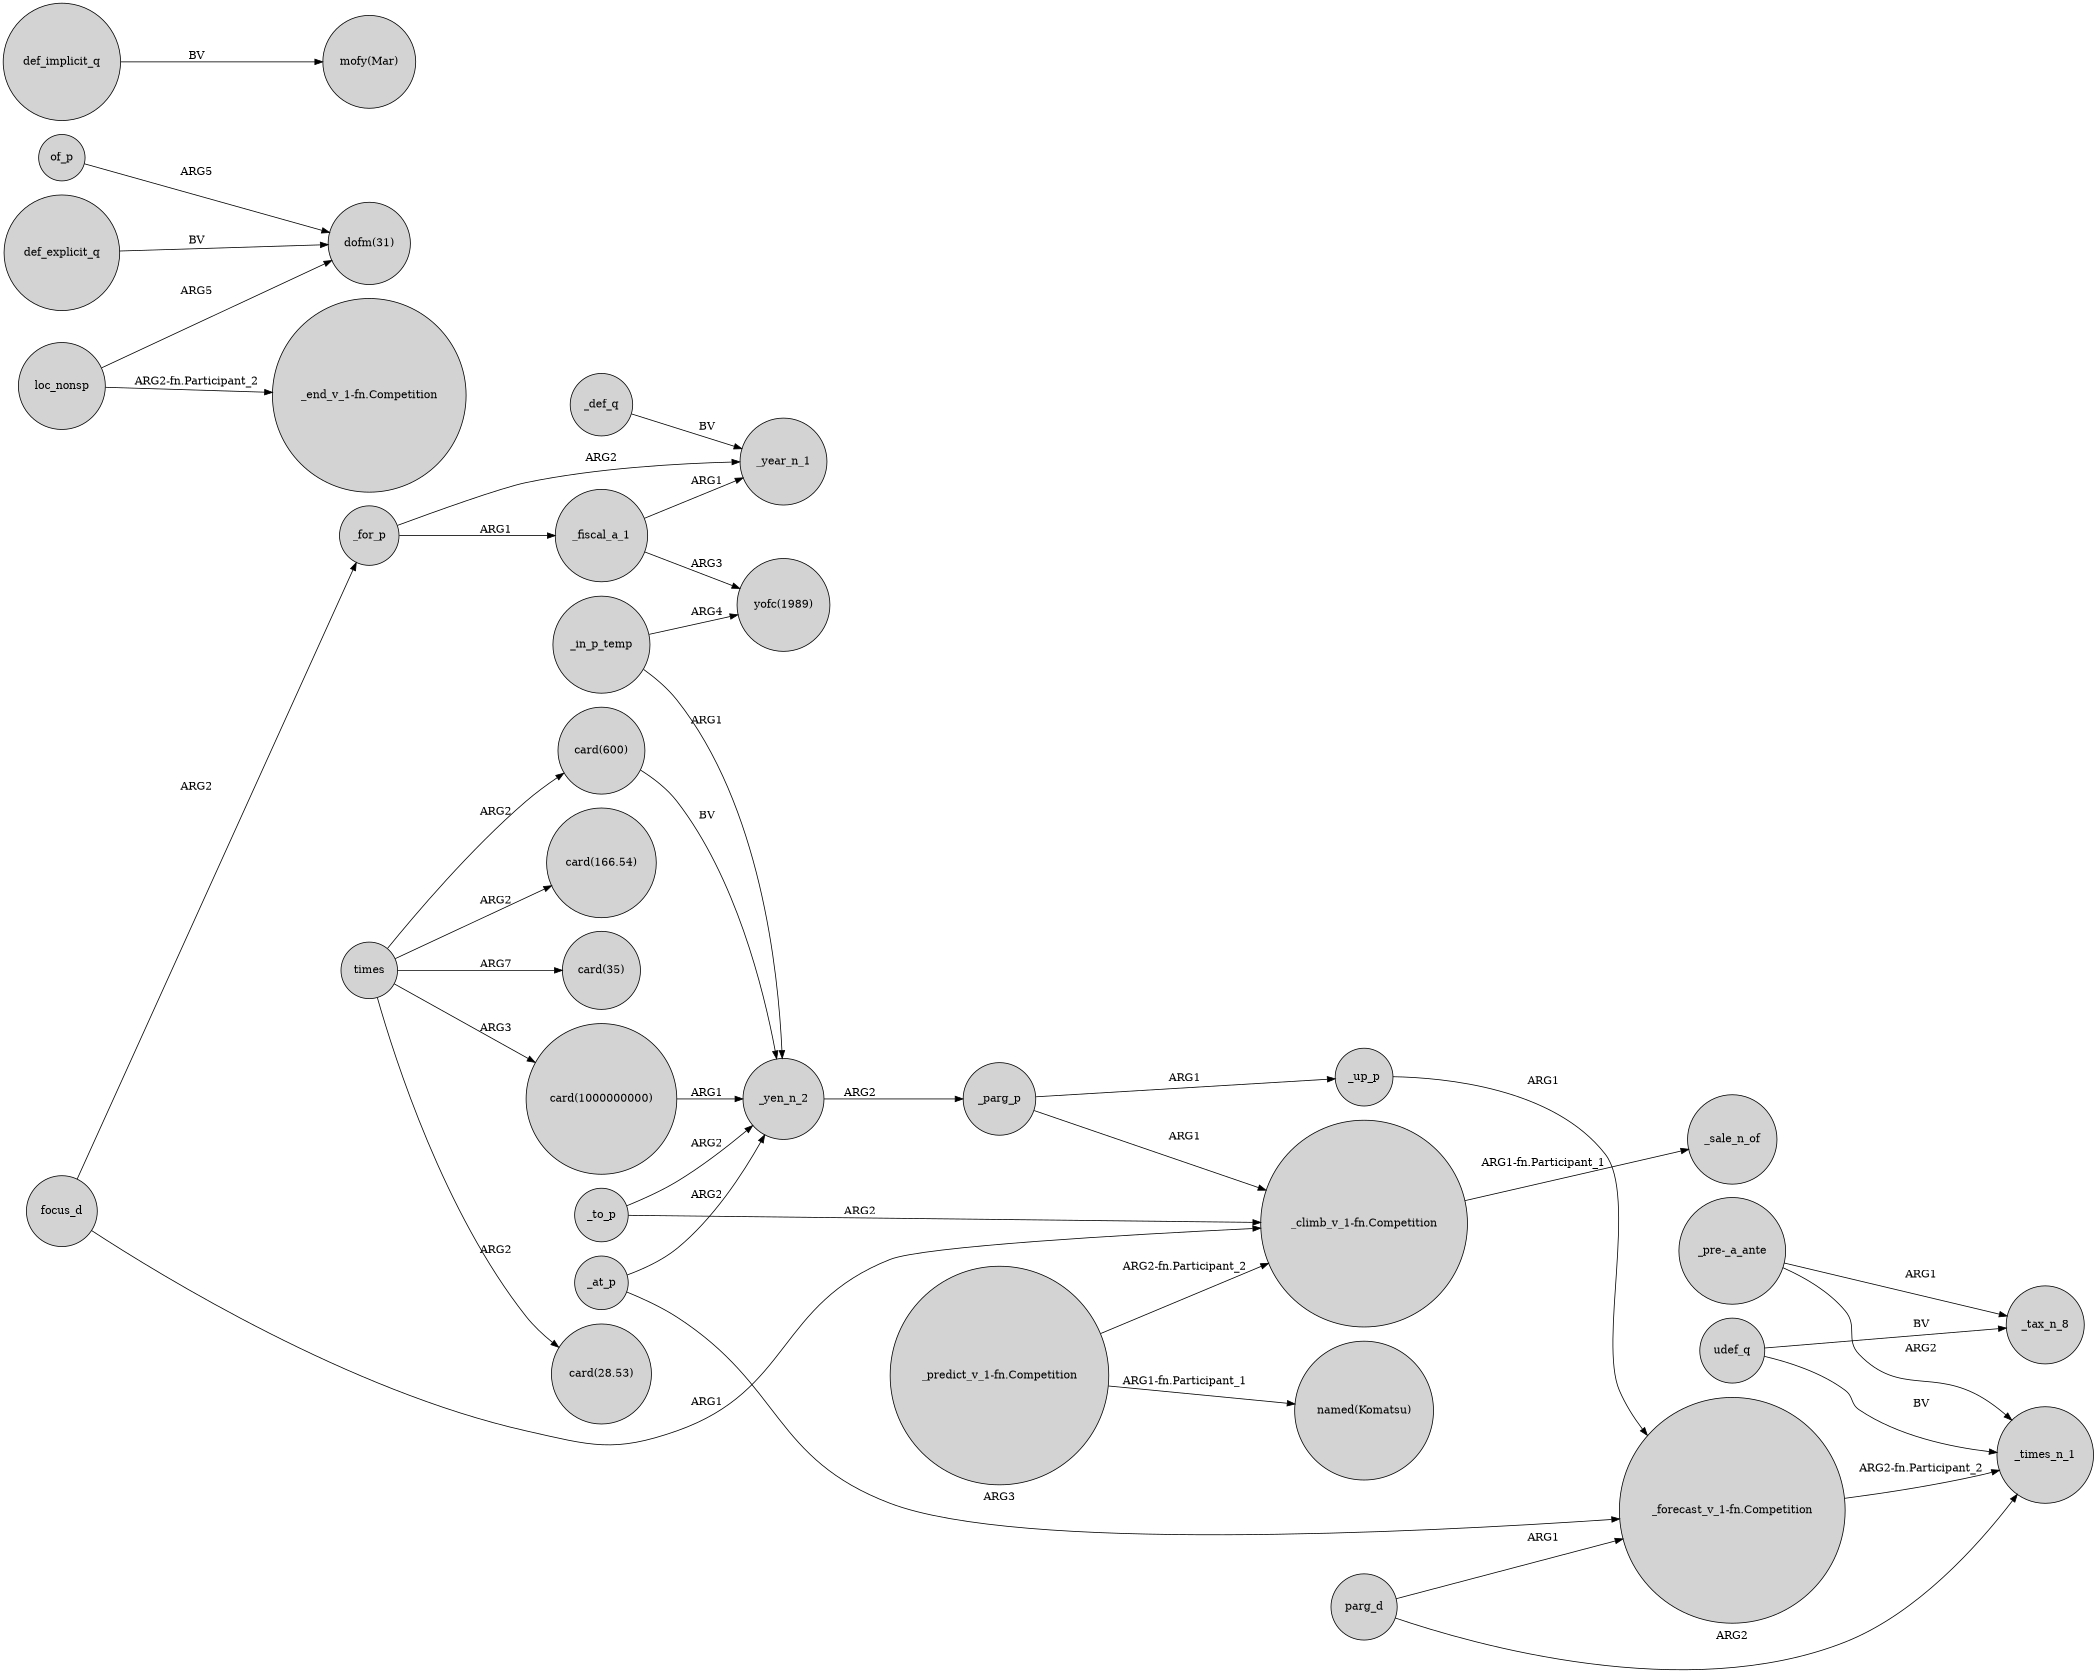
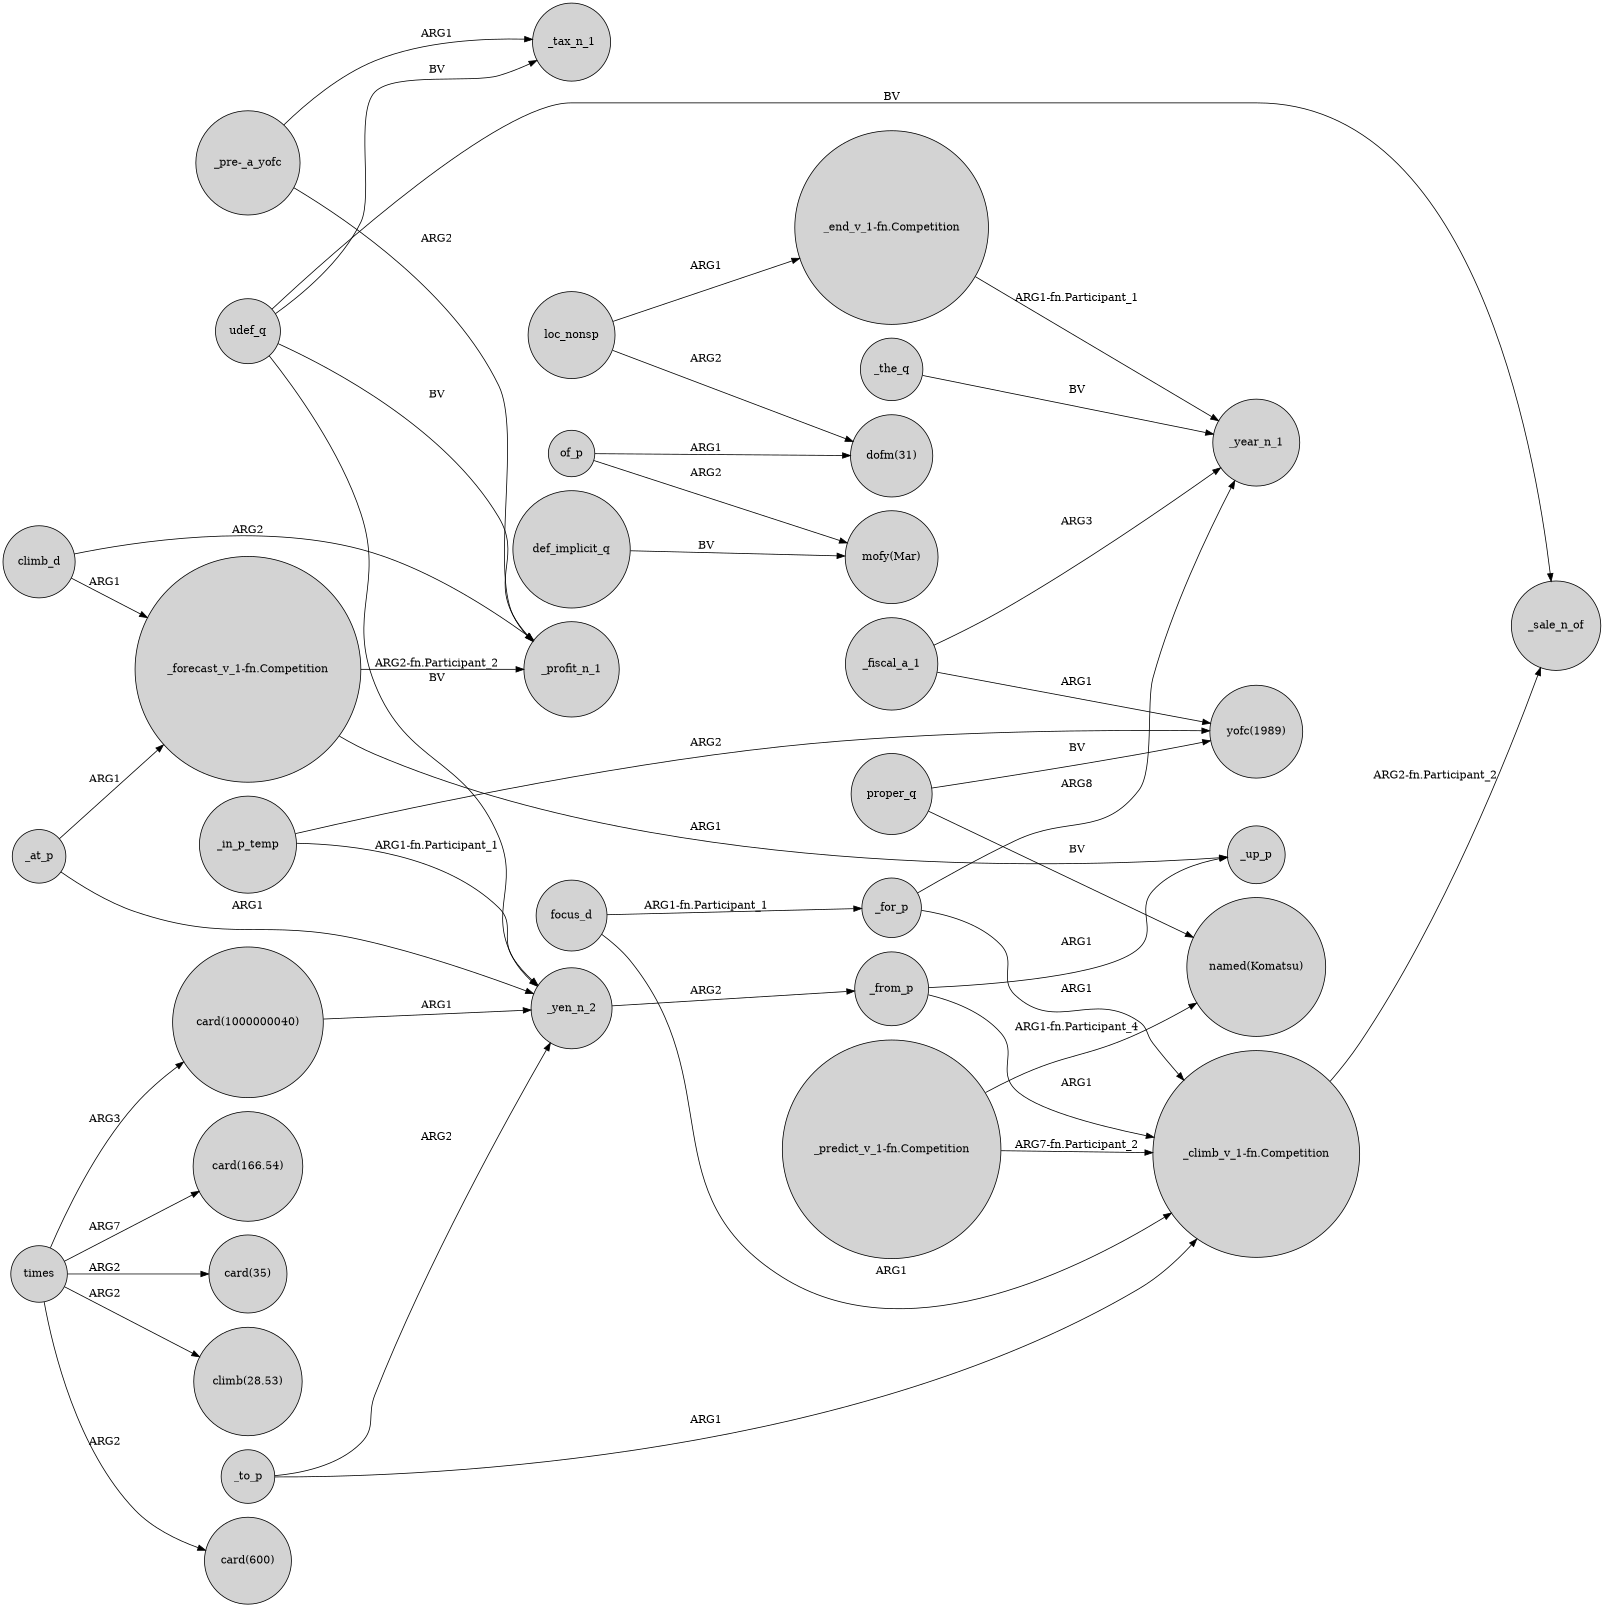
edge "udef_q" -> "_sale_n_of": added, label "BV"
edge "of_p" -> "dofm(31)": label "ARG5" -> "ARG1"
node "def_explicit_q": removed
edge "loc_nonsp" -> "dofm(31)": label "ARG5" -> "ARG2"
edge "_end_v_1-fn.Competition" -> "_year_n_1": added, label "ARG1-fn.Participant_1"
edge "loc_nonsp" -> "_end_v_1-fn.Competition": label "ARG2-fn.Participant_2" -> "ARG1"
node "_def_q": label "_def_q" -> "_the_q"
edge "_for_p" -> "_year_n_1": label "ARG2" -> "ARG8"
edge "_fiscal_a_1" -> "_year_n_1": label "ARG1" -> "ARG3"
edge "of_p" -> "mofy(Mar)": added, label "ARG2"
edge "_for_p" -> "_fiscal_a_1": now "_for_p" -> "_climb_v_1-fn.Competition"
edge "_fiscal_a_1" -> "yofc(1989)": label "ARG3" -> "ARG1"
edge "_in_p_temp" -> "yofc(1989)": label "ARG4" -> "ARG2"
edge "_in_p_temp" -> "_yen_n_2": label "ARG1" -> "ARG1-fn.Participant_1"
edge "focus_d" -> "_for_p": label "ARG2" -> "ARG1-fn.Participant_1"
node "proper_q": added
edge "card(600)" -> "_yen_n_2": now "udef_q" -> "_yen_n_2"
edge "times" -> "card(166.54)": label "ARG2" -> "ARG7"
edge "times" -> "card(35)": label "ARG7" -> "ARG2"
node "card(1000000000)": label "card(1000000000)" -> "card(1000000040)"
node "_parg_p": label "_parg_p" -> "_from_p"
edge "_climb_v_1-fn.Competition" -> "_sale_n_of": label "ARG1-fn.Participant_1" -> "ARG2-fn.Participant_2"
edge "_up_p" -> "_forecast_v_1-fn.Competition": reversed
edge "_at_p" -> "_yen_n_2": label "ARG2" -> "ARG1"
edge "_to_p" -> "_climb_v_1-fn.Competition": label "ARG2" -> "ARG1"
node "_pre-_a_ante": label "_pre-_a_ante" -> "_pre-_a_yofc"
edge "_predict_v_1-fn.Competition" -> "_climb_v_1-fn.Competition": label "ARG2-fn.Participant_2" -> "ARG7-fn.Participant_2"
node "_tax_n_8": label "_tax_n_8" -> "_tax_n_1"
node "card(28.53)": label "card(28.53)" -> "climb(28.53)"
edge "_predict_v_1-fn.Competition" -> "named(Komatsu)": label "ARG1-fn.Participant_1" -> "ARG1-fn.Participant_4"
node "_times_n_1": label "_times_n_1" -> "_profit_n_1"
edge "_at_p" -> "_forecast_v_1-fn.Competition": label "ARG3" -> "ARG1"
node "parg_d": label "parg_d" -> "climb_d"
